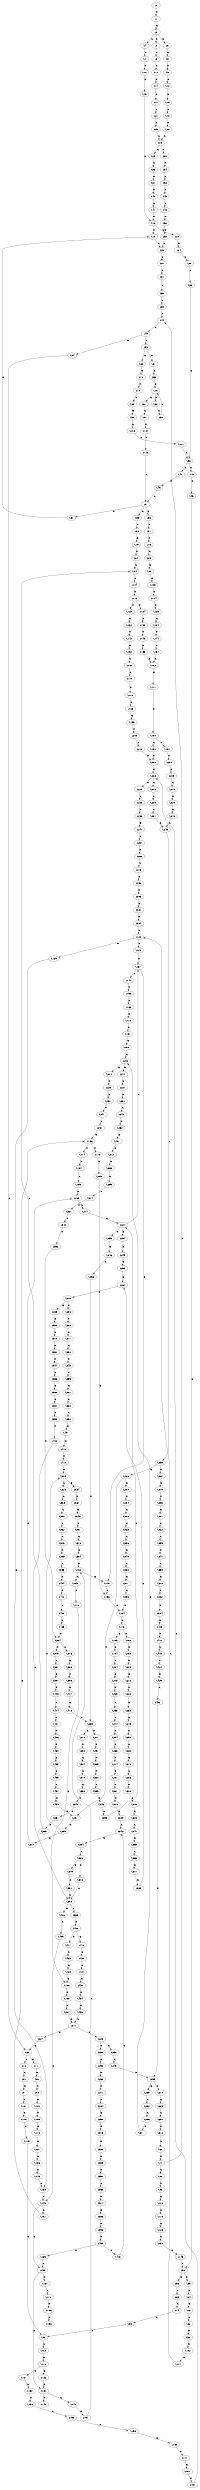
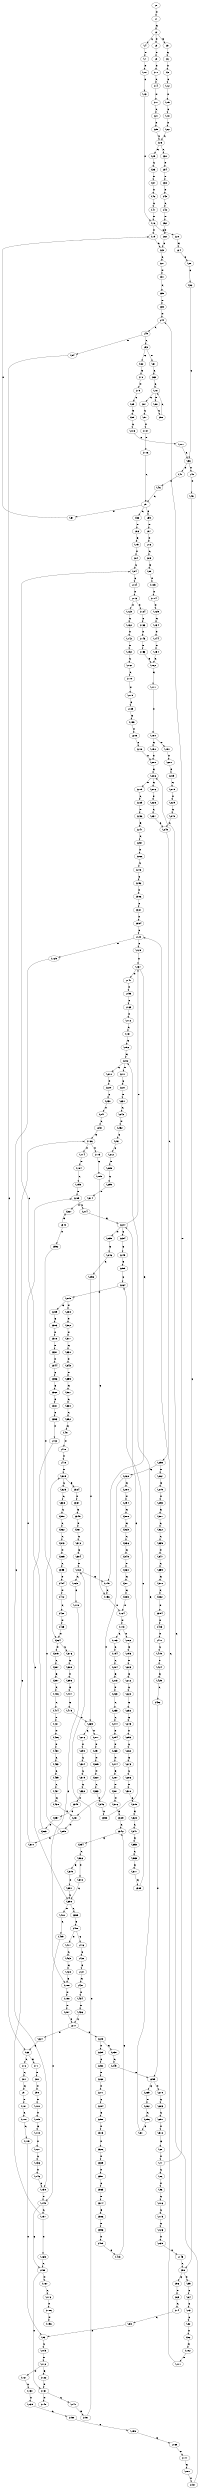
edge "S327" -> "S340": reversed
edge "S405" -> "S165": now "S157" -> "S165"
